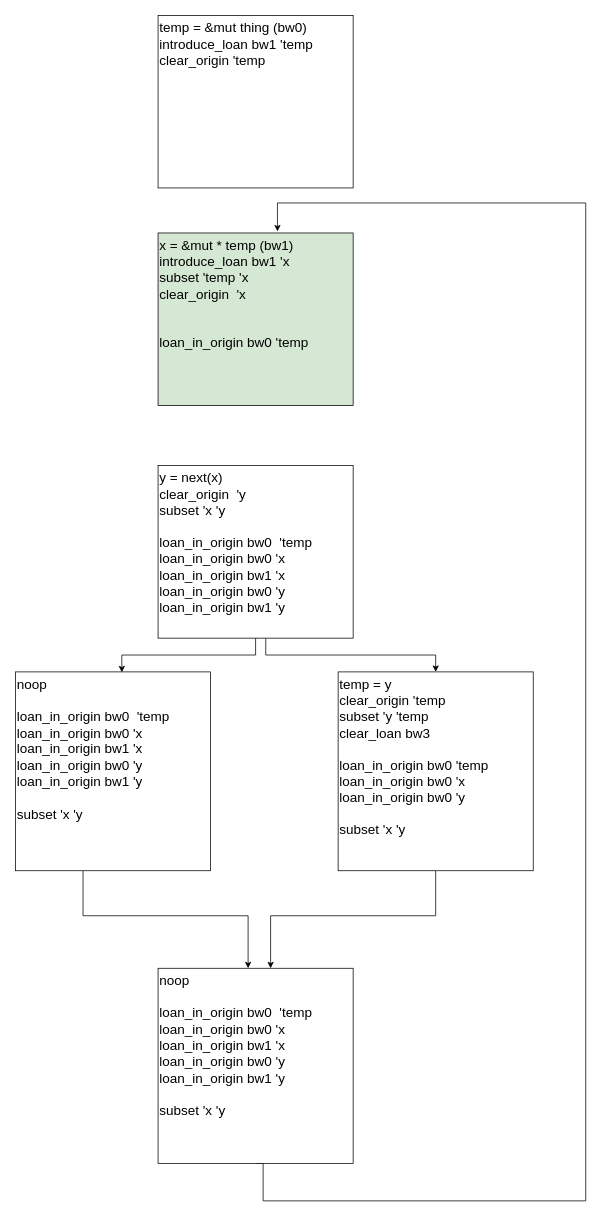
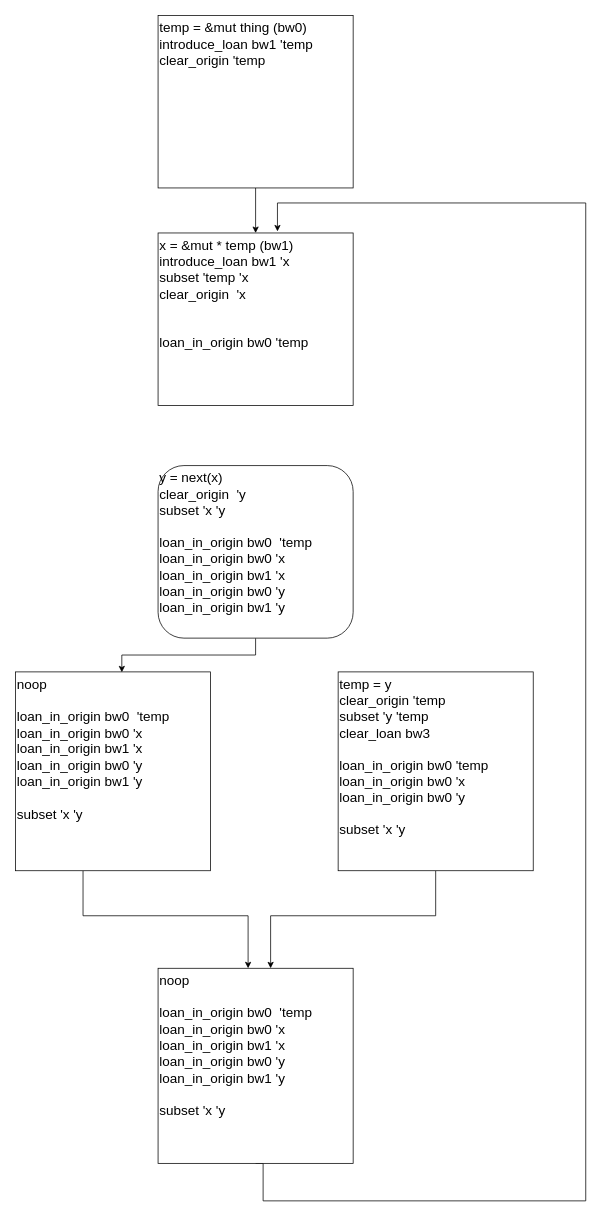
edge "temp = &mut thing (bw0) introduce_loan bw1 'temp clear_origin 'temp" -> "x = &mut * temp (bw1) introduce_loan bw1 'x subset 'temp 'x clear_origin 'x loan_in_origin bw0 'temp": added
node "x = &mut * temp (bw1) introduce_loan bw1 'x subset 'temp 'x clear_origin 'x loan_in_origin bw0 'temp": fillcolor #d5e8d4 -> #ffffff
node "y = next(x) clear_origin 'y subset 'x 'y loan_in_origin bw0 'temp loan_in_origin bw0 'x loan_in_origin bw1 'x loan_in_origin bw0 'y loan_in_origin bw1 'y": shape rectangle -> rounded rectangle
edge "y = next(x) clear_origin 'y subset 'x 'y loan_in_origin bw0 'temp loan_in_origin bw0 'x loan_in_origin bw1 'x loan_in_origin bw0 'y loan_in_origin bw1 'y" -> "temp = y clear_origin 'temp subset 'y 'temp clear_loan bw3 loan_in_origin bw0 'temp loan_in_origin bw0 'x loan_in_origin bw0 'y subset 'x 'y": removed
